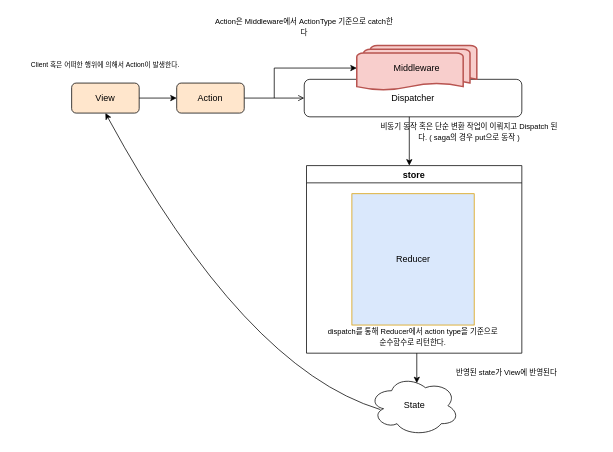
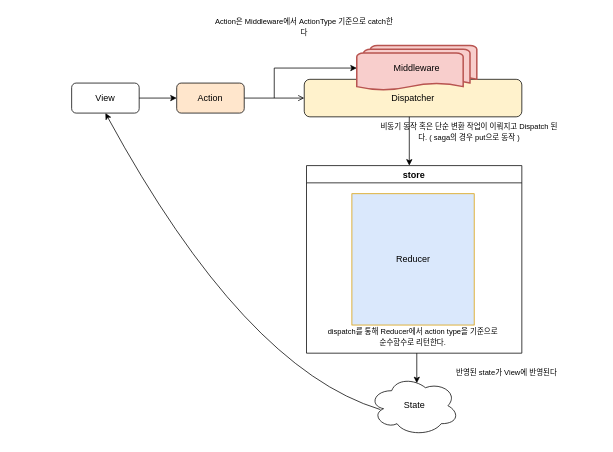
node "Client 혹은 어떠한 행위에 의해서 Action이 발생한다.": removed
node "View": fillcolor #ffe6cc -> #ffffff
node "Dispatcher": fillcolor #ffffff -> #fff2cc
